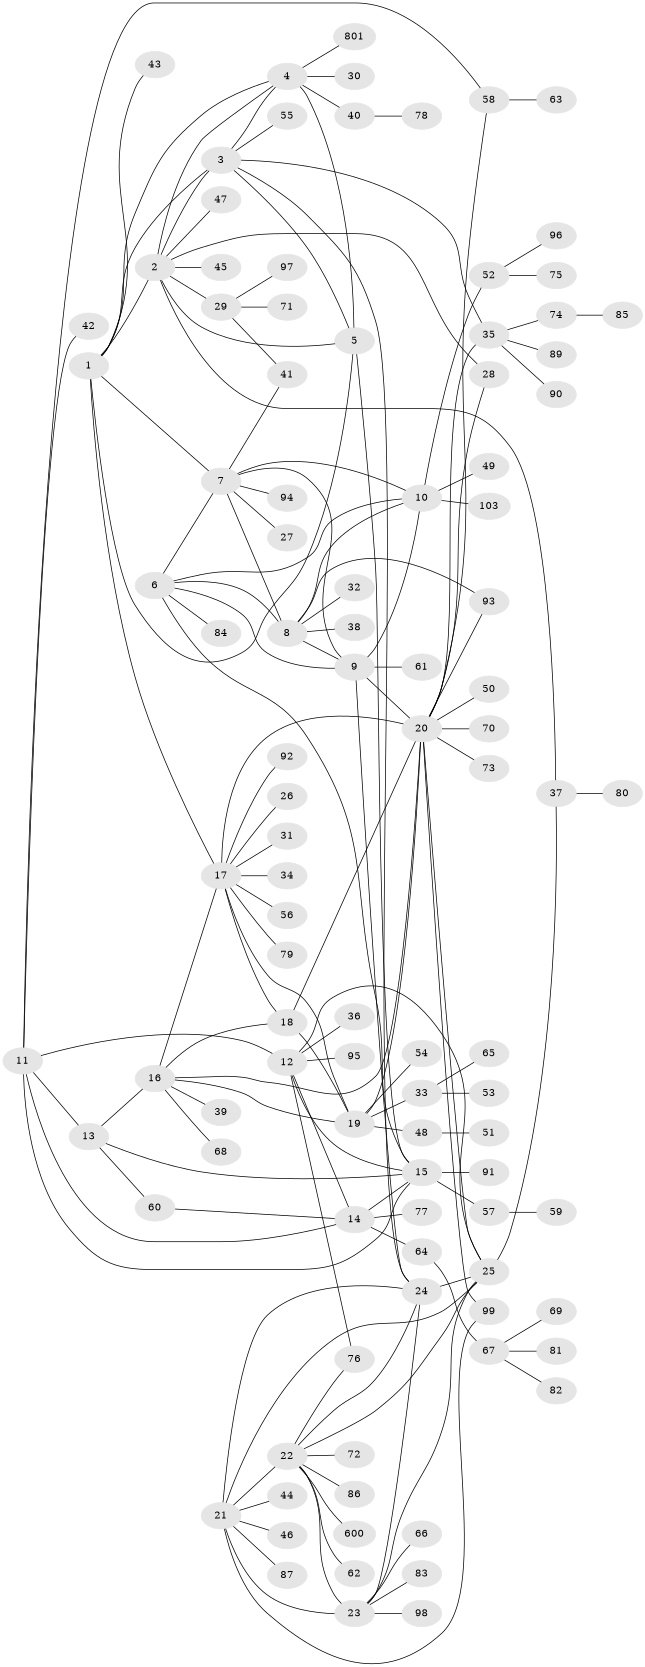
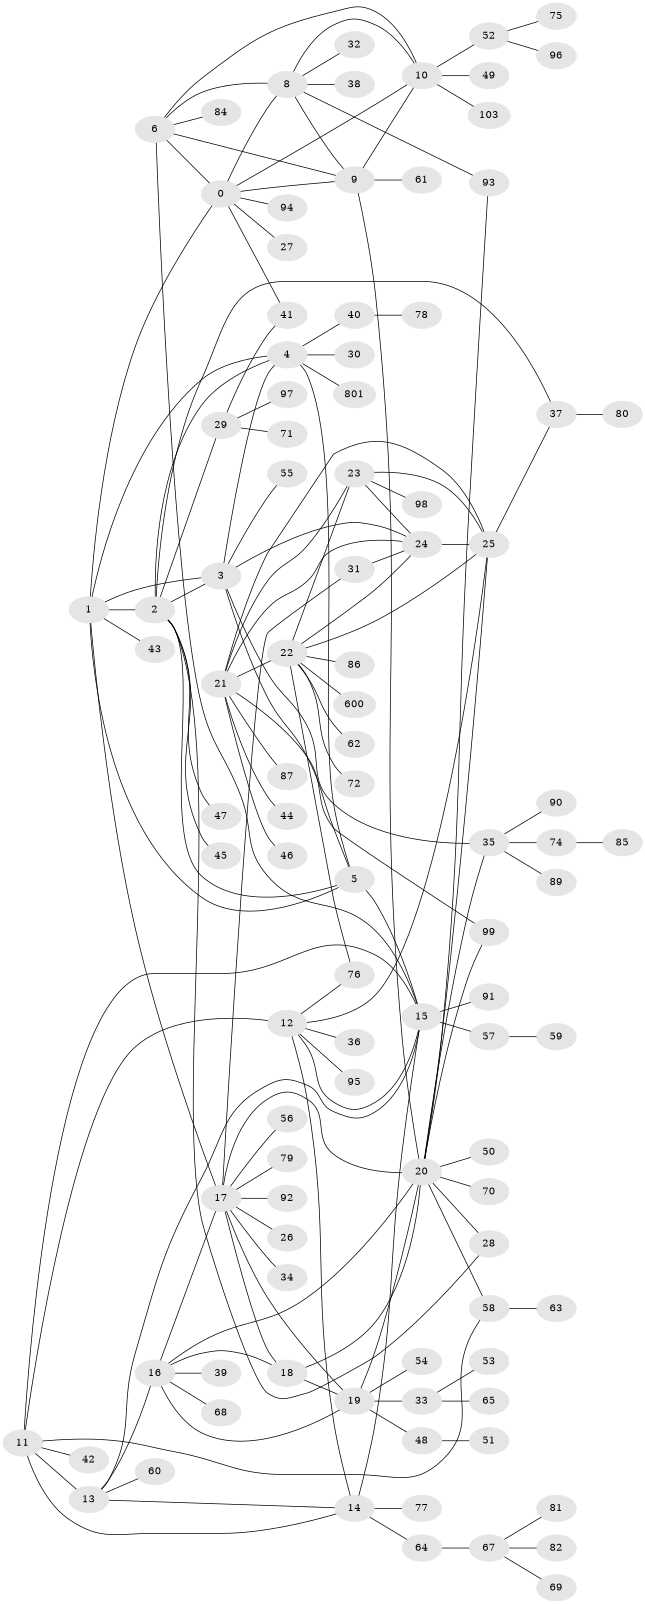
node "7": label "7" -> "0"
node "73": removed
edge "9" -- "24": now "31" -- "24"
edge "60" -- "14": now "13" -- "14"
node "66": removed
node "83": removed
